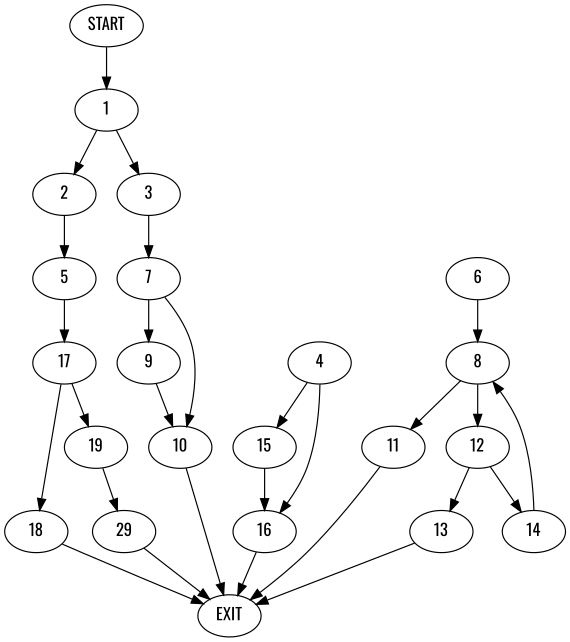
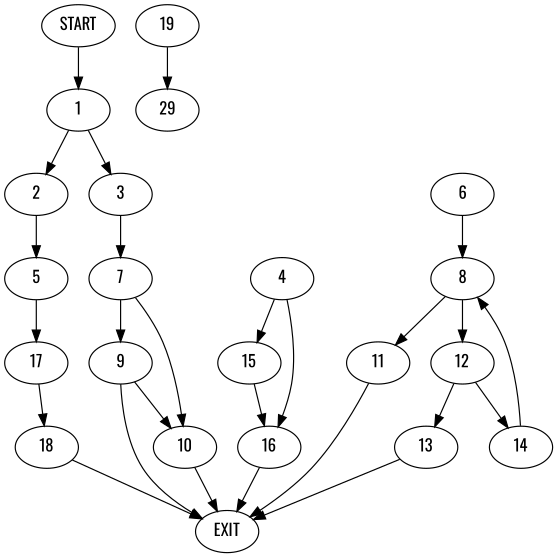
edge "17" -> "19": removed
edge "29" -> "EXIT": now "9" -> "EXIT"
